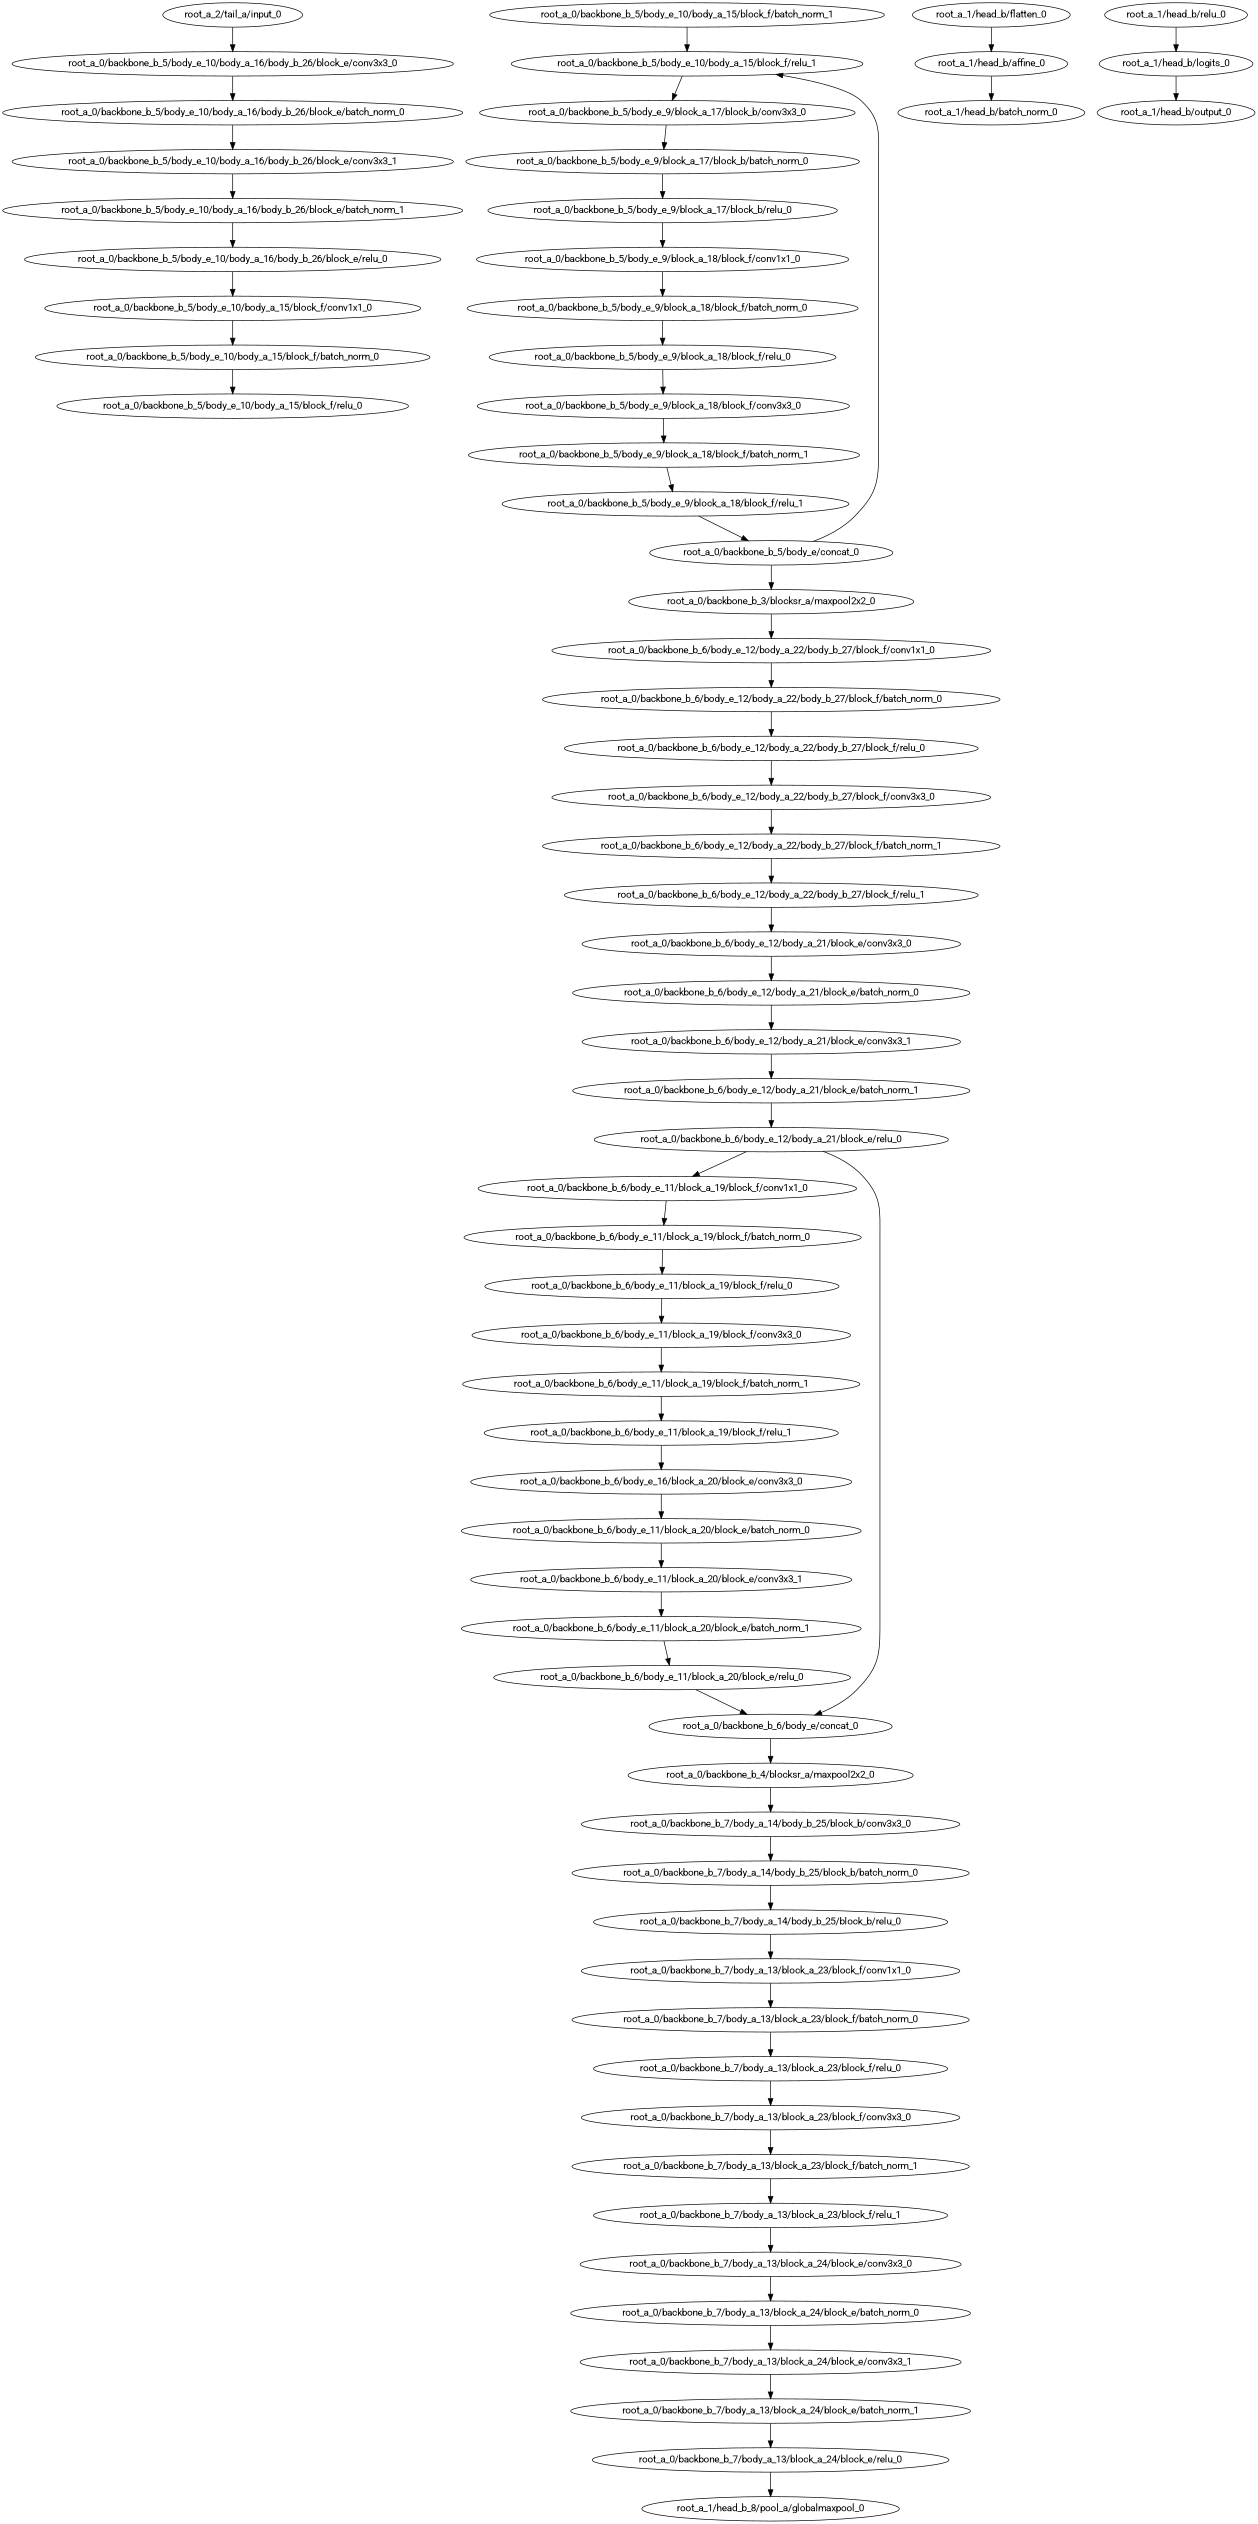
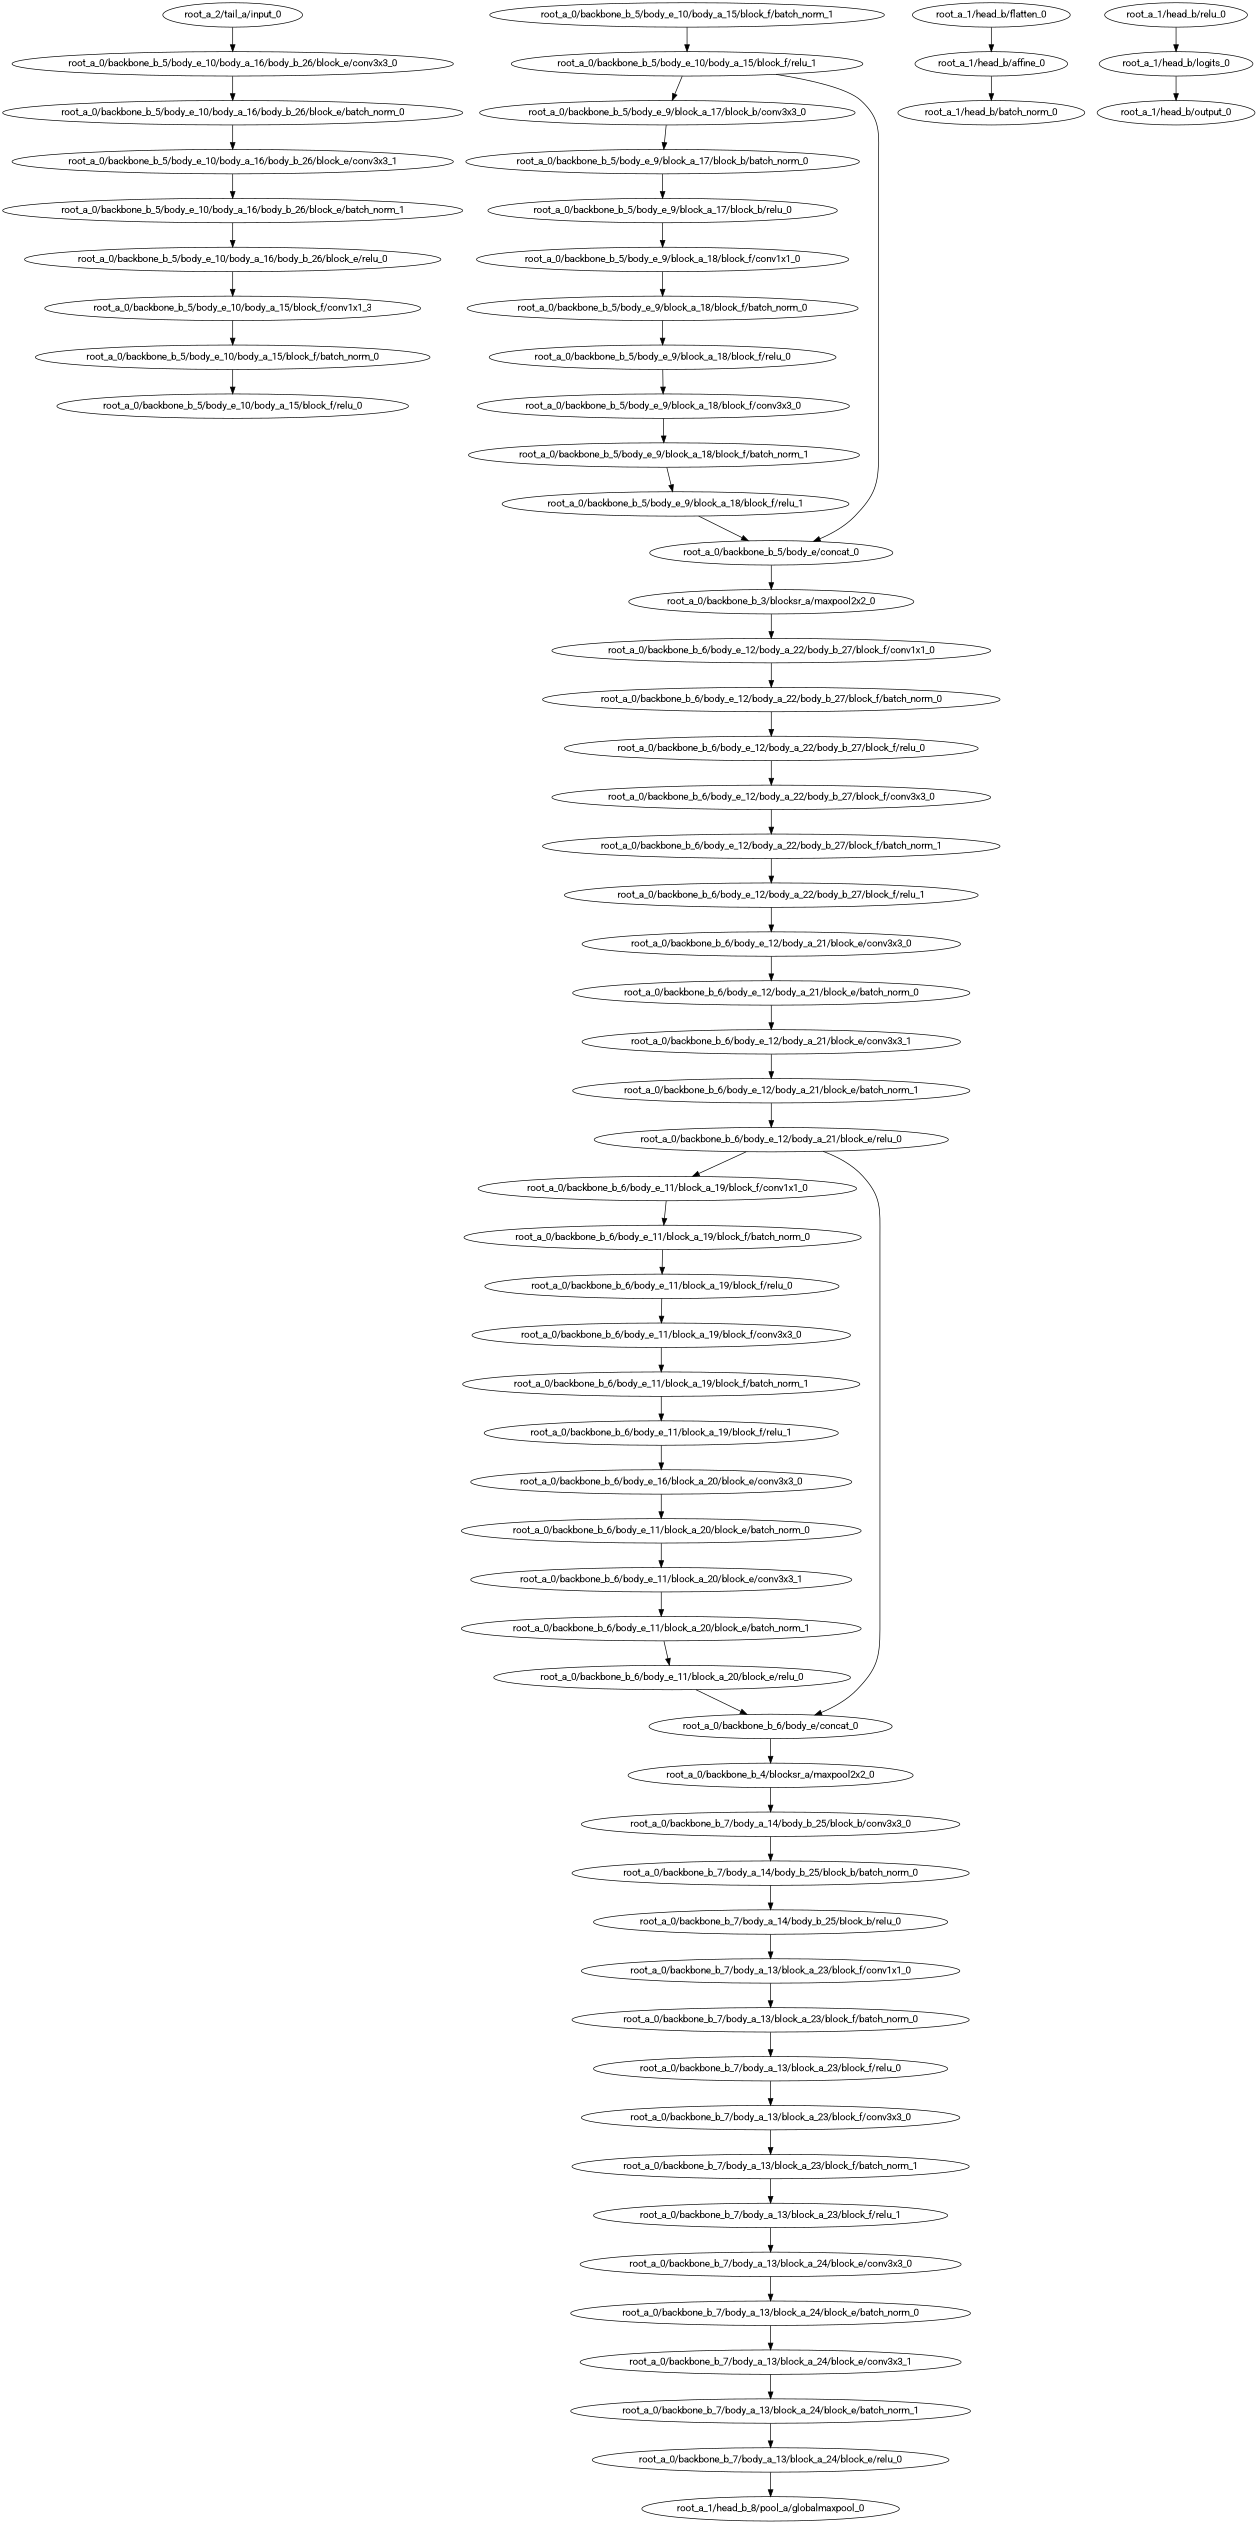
edge "root_a_0/backbone_b_5/body_e/concat_0" -> "root_a_0/backbone_b_5/body_e_10/body_a_15/block_f/relu_1": reversed
node "root_a_0/backbone_b_5/body_e_10/body_a_15/block_f/conv1x1_0": label "root_a_0/backbone_b_5/body_e_10/body_a_15/block_f/conv1x1_0" -> "root_a_0/backbone_b_5/body_e_10/body_a_15/block_f/conv1x1_3"
